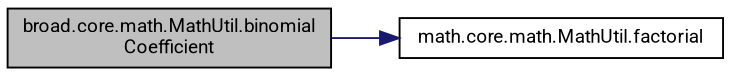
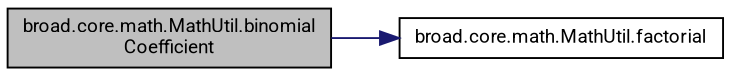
node "math.core.math.MathUtil.factorial": label "math.core.math.MathUtil.factorial" -> "broad.core.math.MathUtil.factorial"
